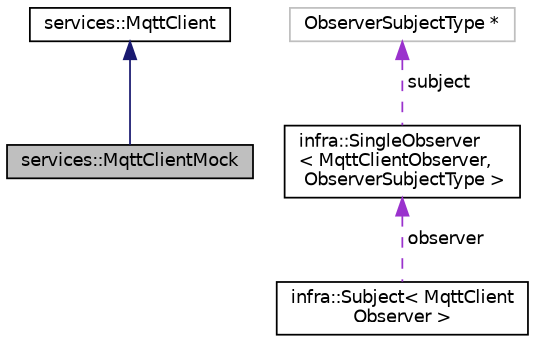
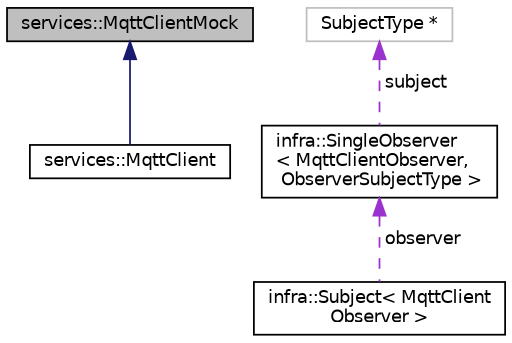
node "ObserverSubjectType *": label "ObserverSubjectType *" -> "SubjectType *"
edge "services::MqttClientMock" -> "services::MqttClient": reversed
